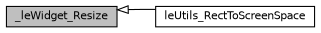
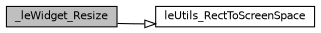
edge "leUtils_RectToScreenSpace" -> "_leWidget_Resize": reversed
